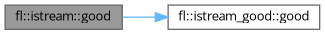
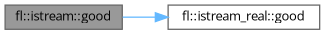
node "fl::istream_good::good": label "fl::istream_good::good" -> "fl::istream_real::good"
